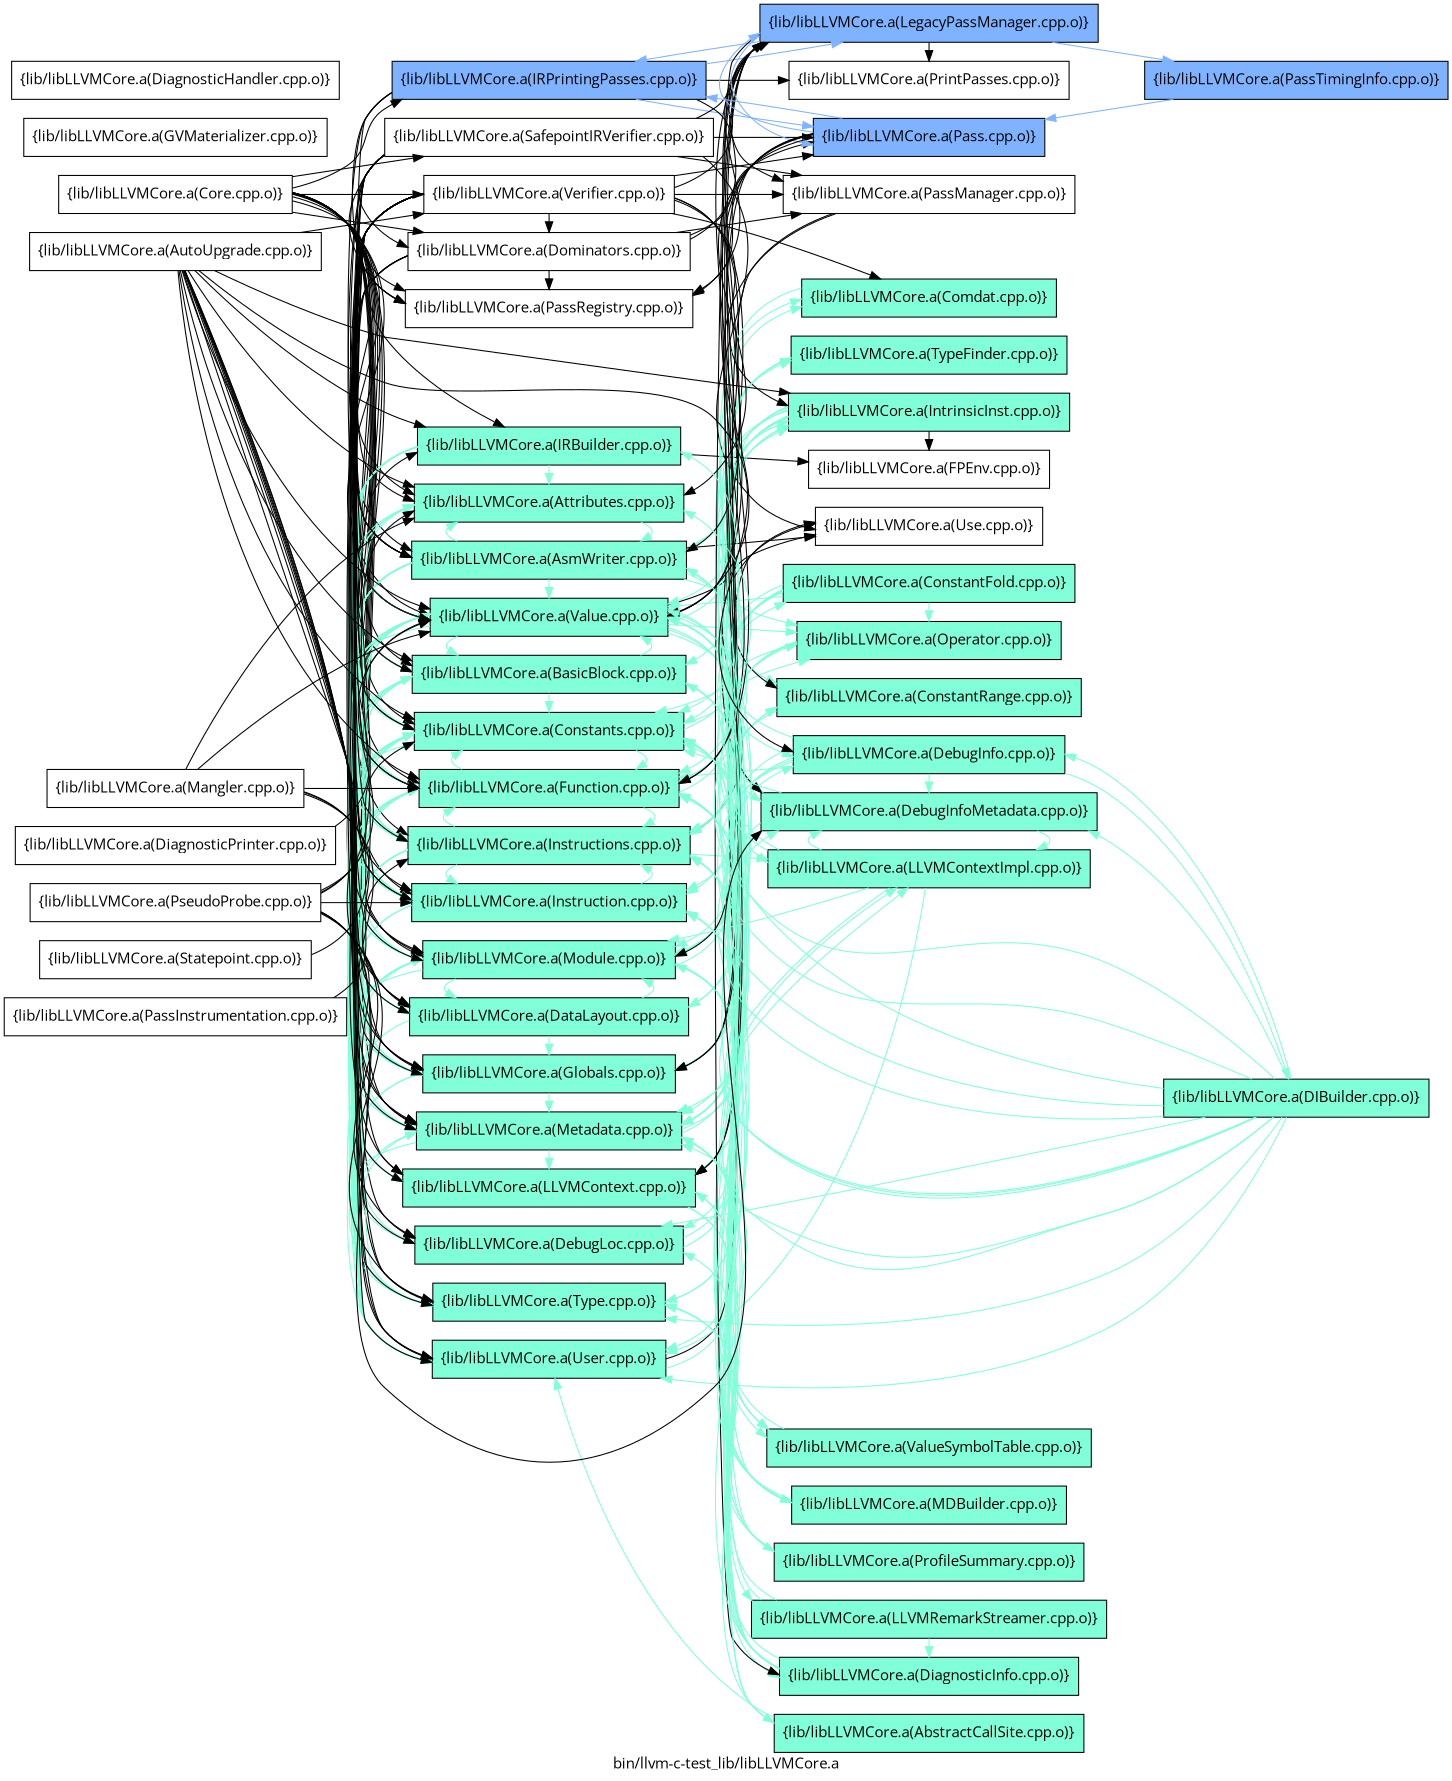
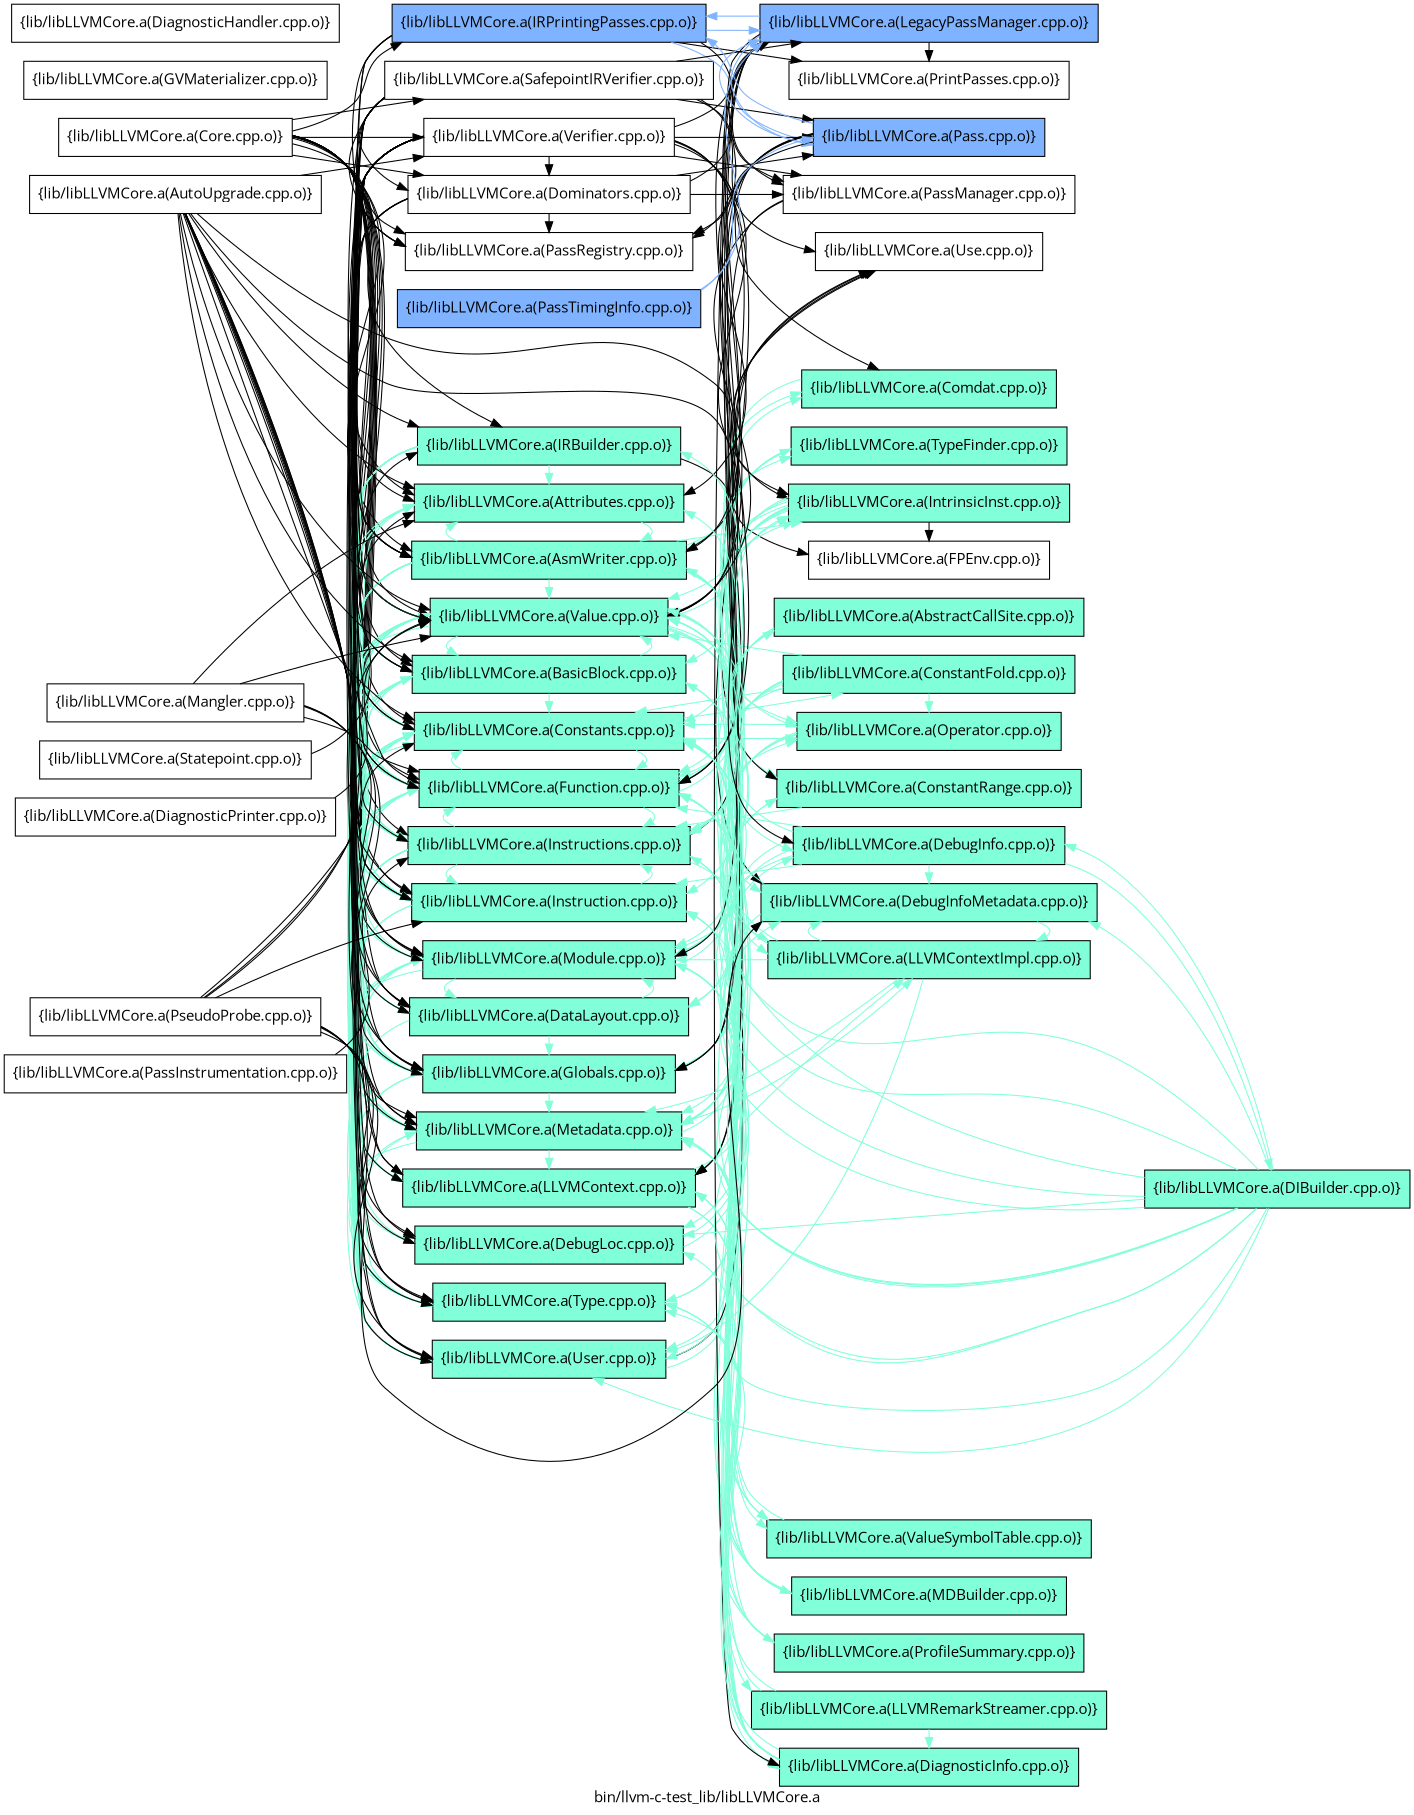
edge "{lib/libLLVMCore.a(LegacyPassManager.cpp.o)}" -> "{lib/libLLVMCore.a(PassTimingInfo.cpp.o)}": reversed
edge "{lib/libLLVMCore.a(Verifier.cpp.o)}" -> "{lib/libLLVMCore.a(BasicBlock.cpp.o)}": added
edge "{lib/libLLVMCore.a(Value.cpp.o)}" -> "{lib/libLLVMCore.a(Function.cpp.o)}": added
edge "{lib/libLLVMCore.a(Metadata.cpp.o)}" -> "{lib/libLLVMCore.a(Module.cpp.o)}": added
